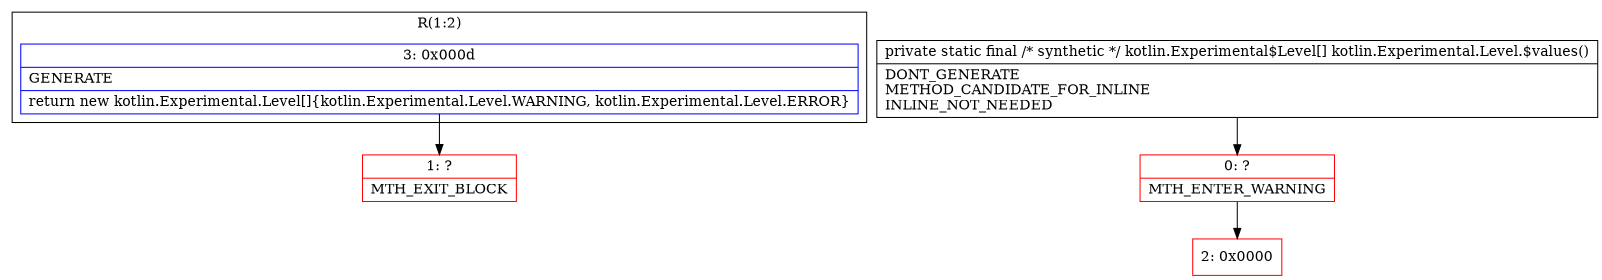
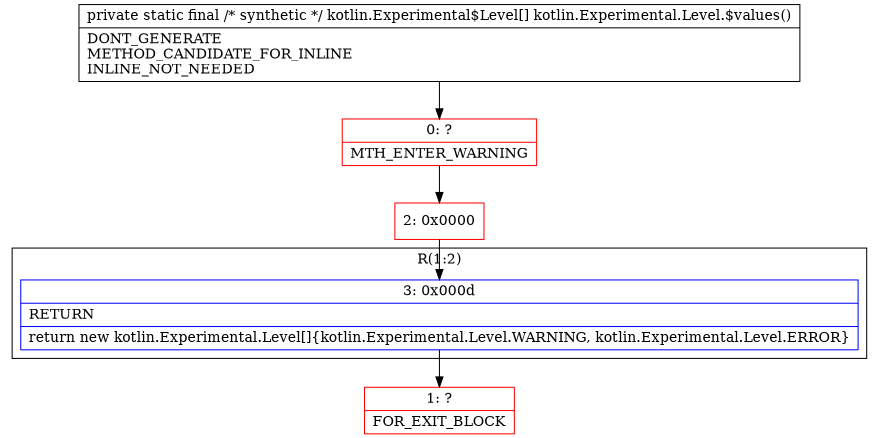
node "3: 0x000d": text "GENERATE" -> "RETURN"
node "1: ?": text "MTH_EXIT_BLOCK" -> "FOR_EXIT_BLOCK"
edge "2: 0x0000" -> "3: 0x000d": added
